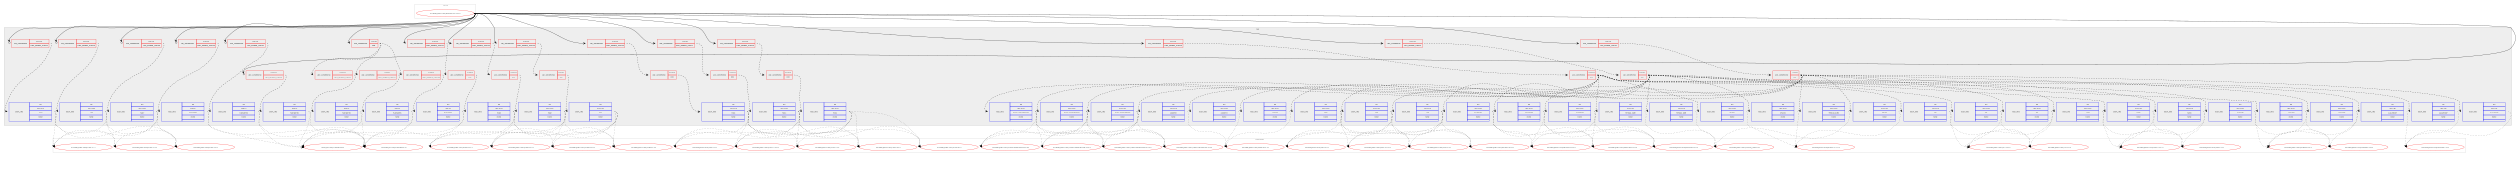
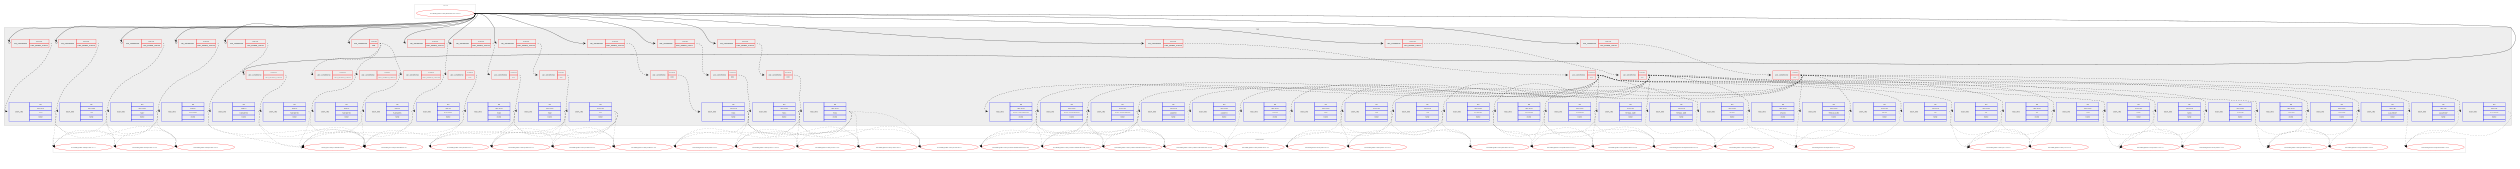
node "portage://dev-ruby/slim-3.0.9": removed
